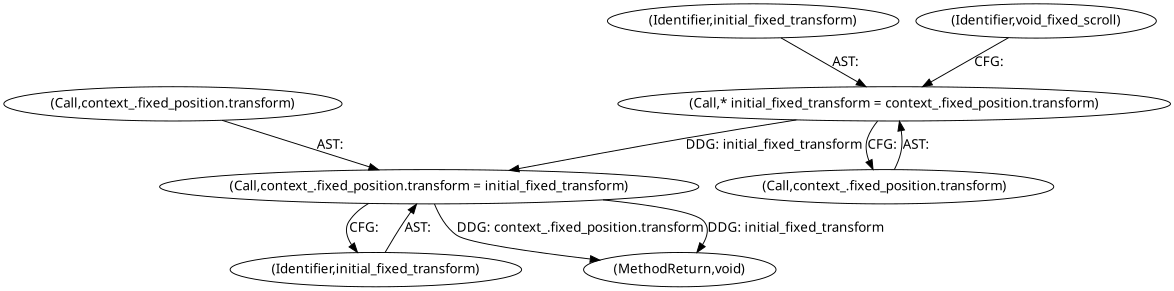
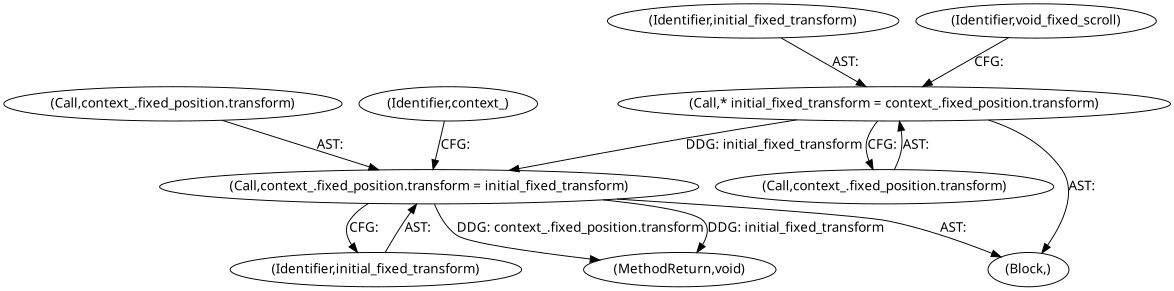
node "(Identifier,context_)": added
node "(Block,)": added
